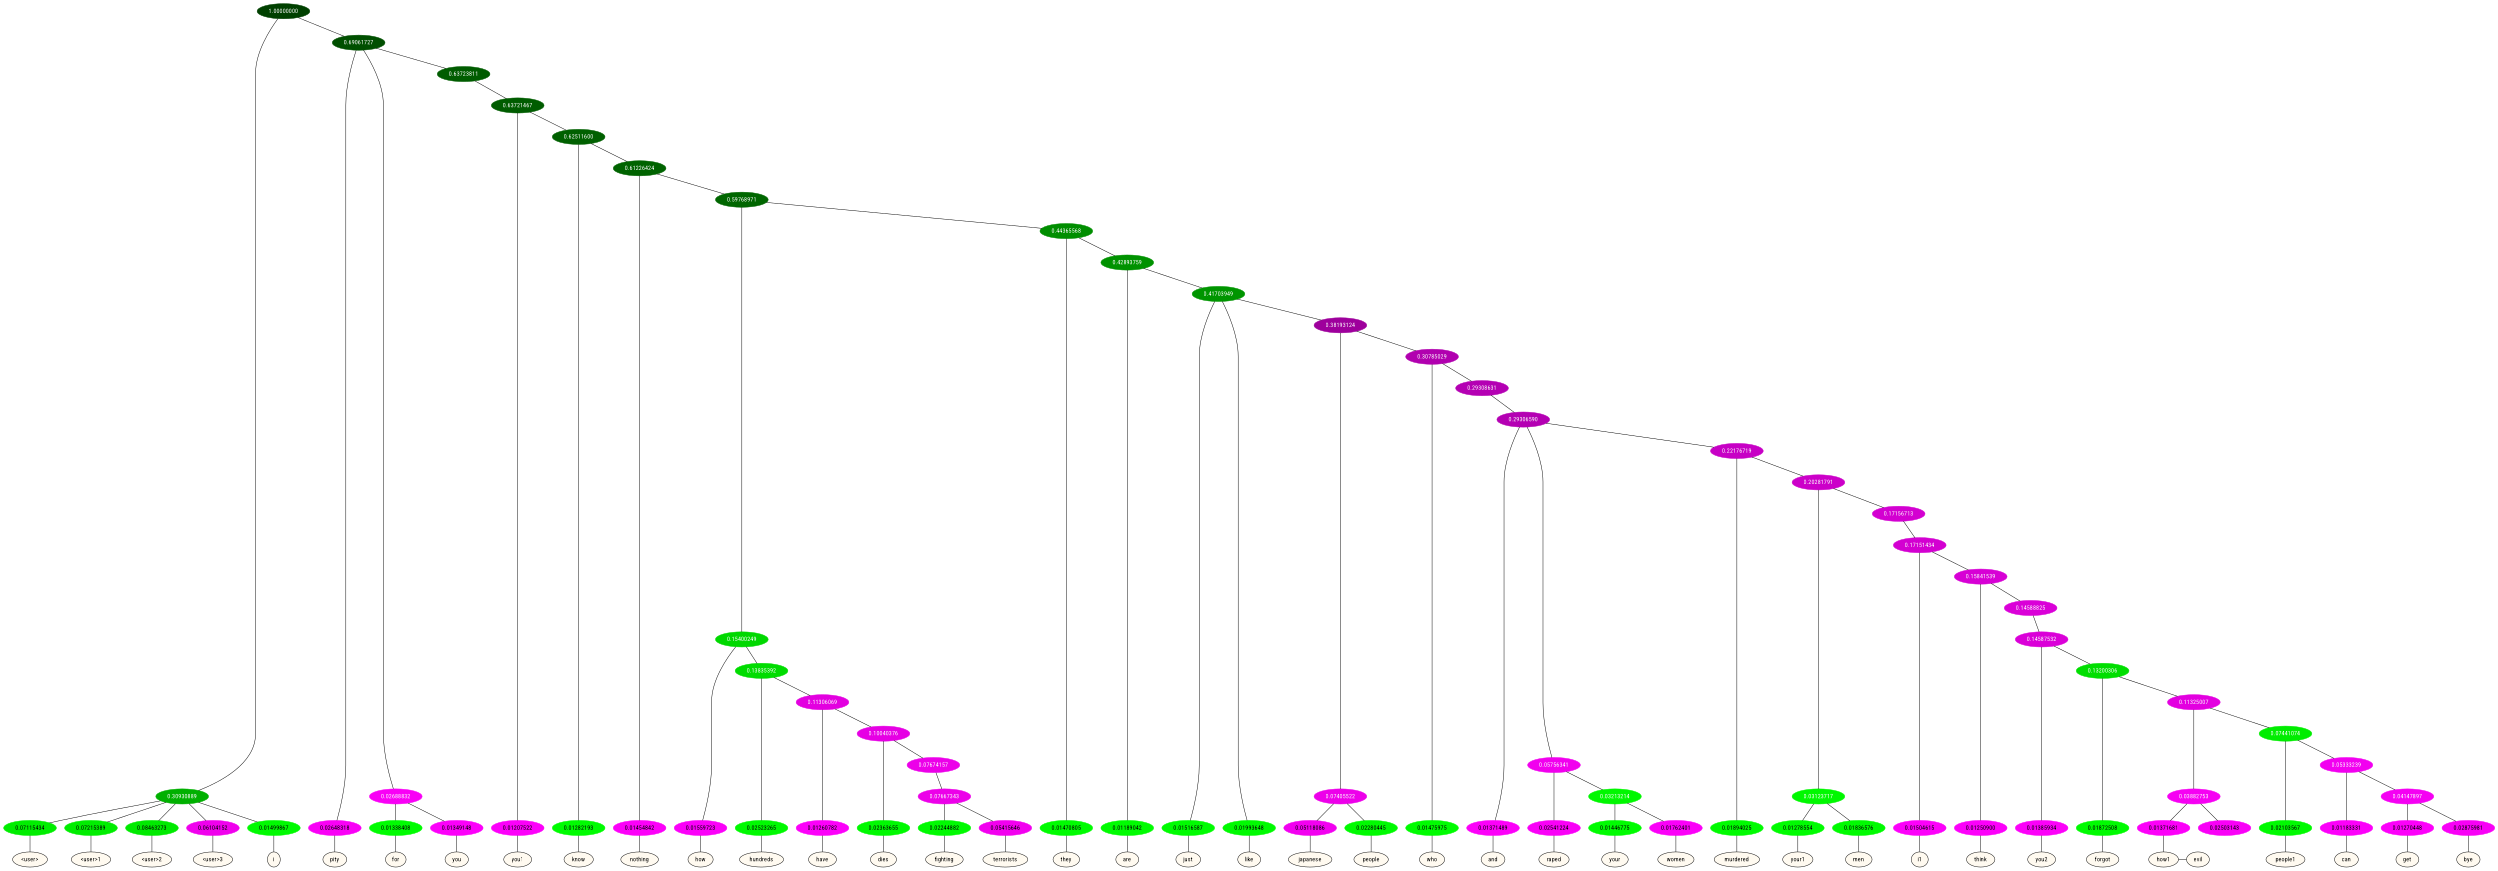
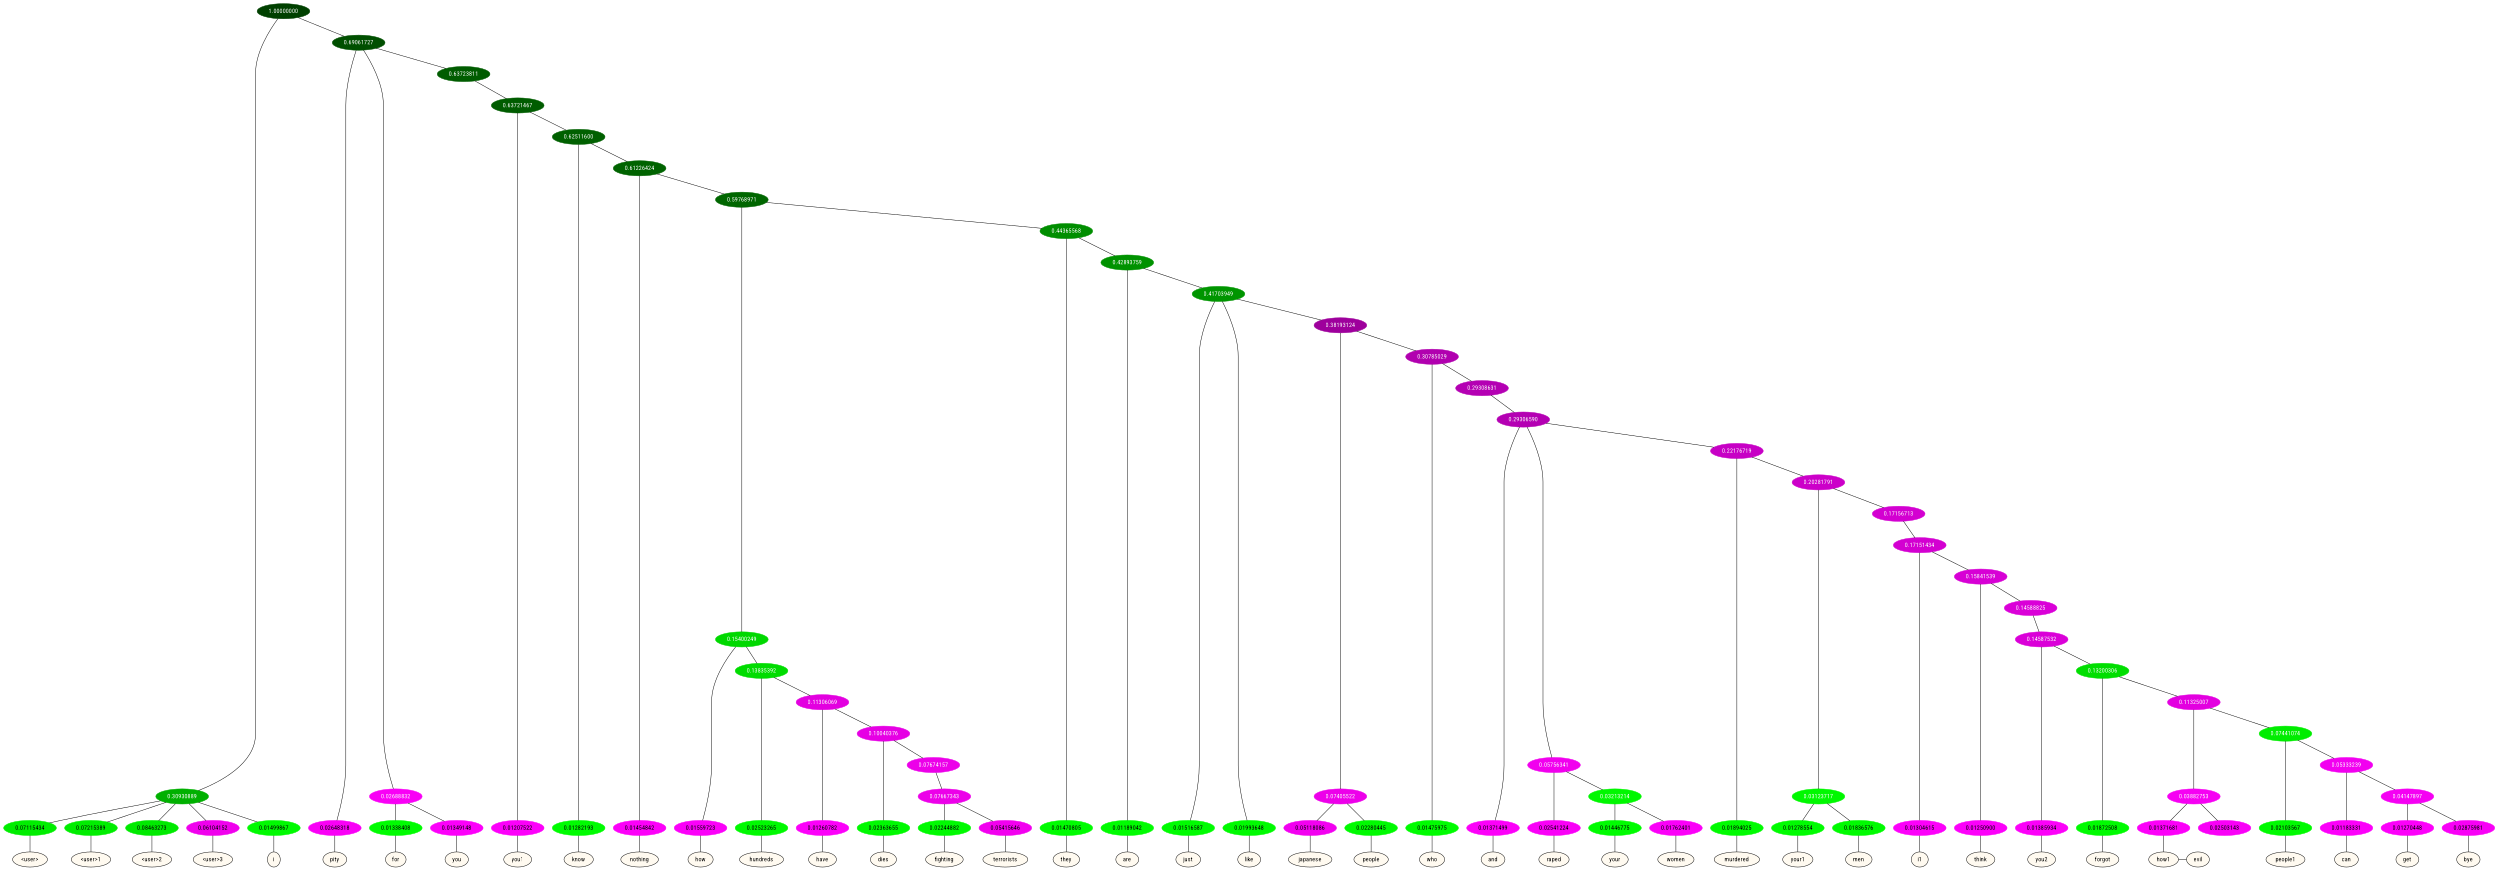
node "0.01371489": label "0.01371489" -> "0.01371499"
node "0.01504615": label "0.01504615" -> "0.01304615"
